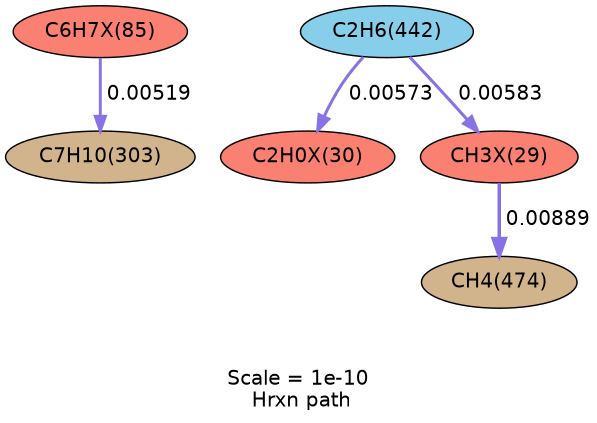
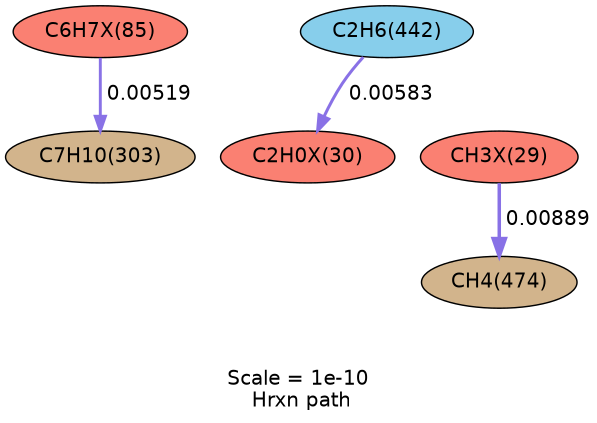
edge "C2H6(442)" -> "CH3X(29)": removed, label "0.00583"
edge "C2H6(442)" -> "C2H0X(30)": label " 0.00573" -> " 0.00583"
